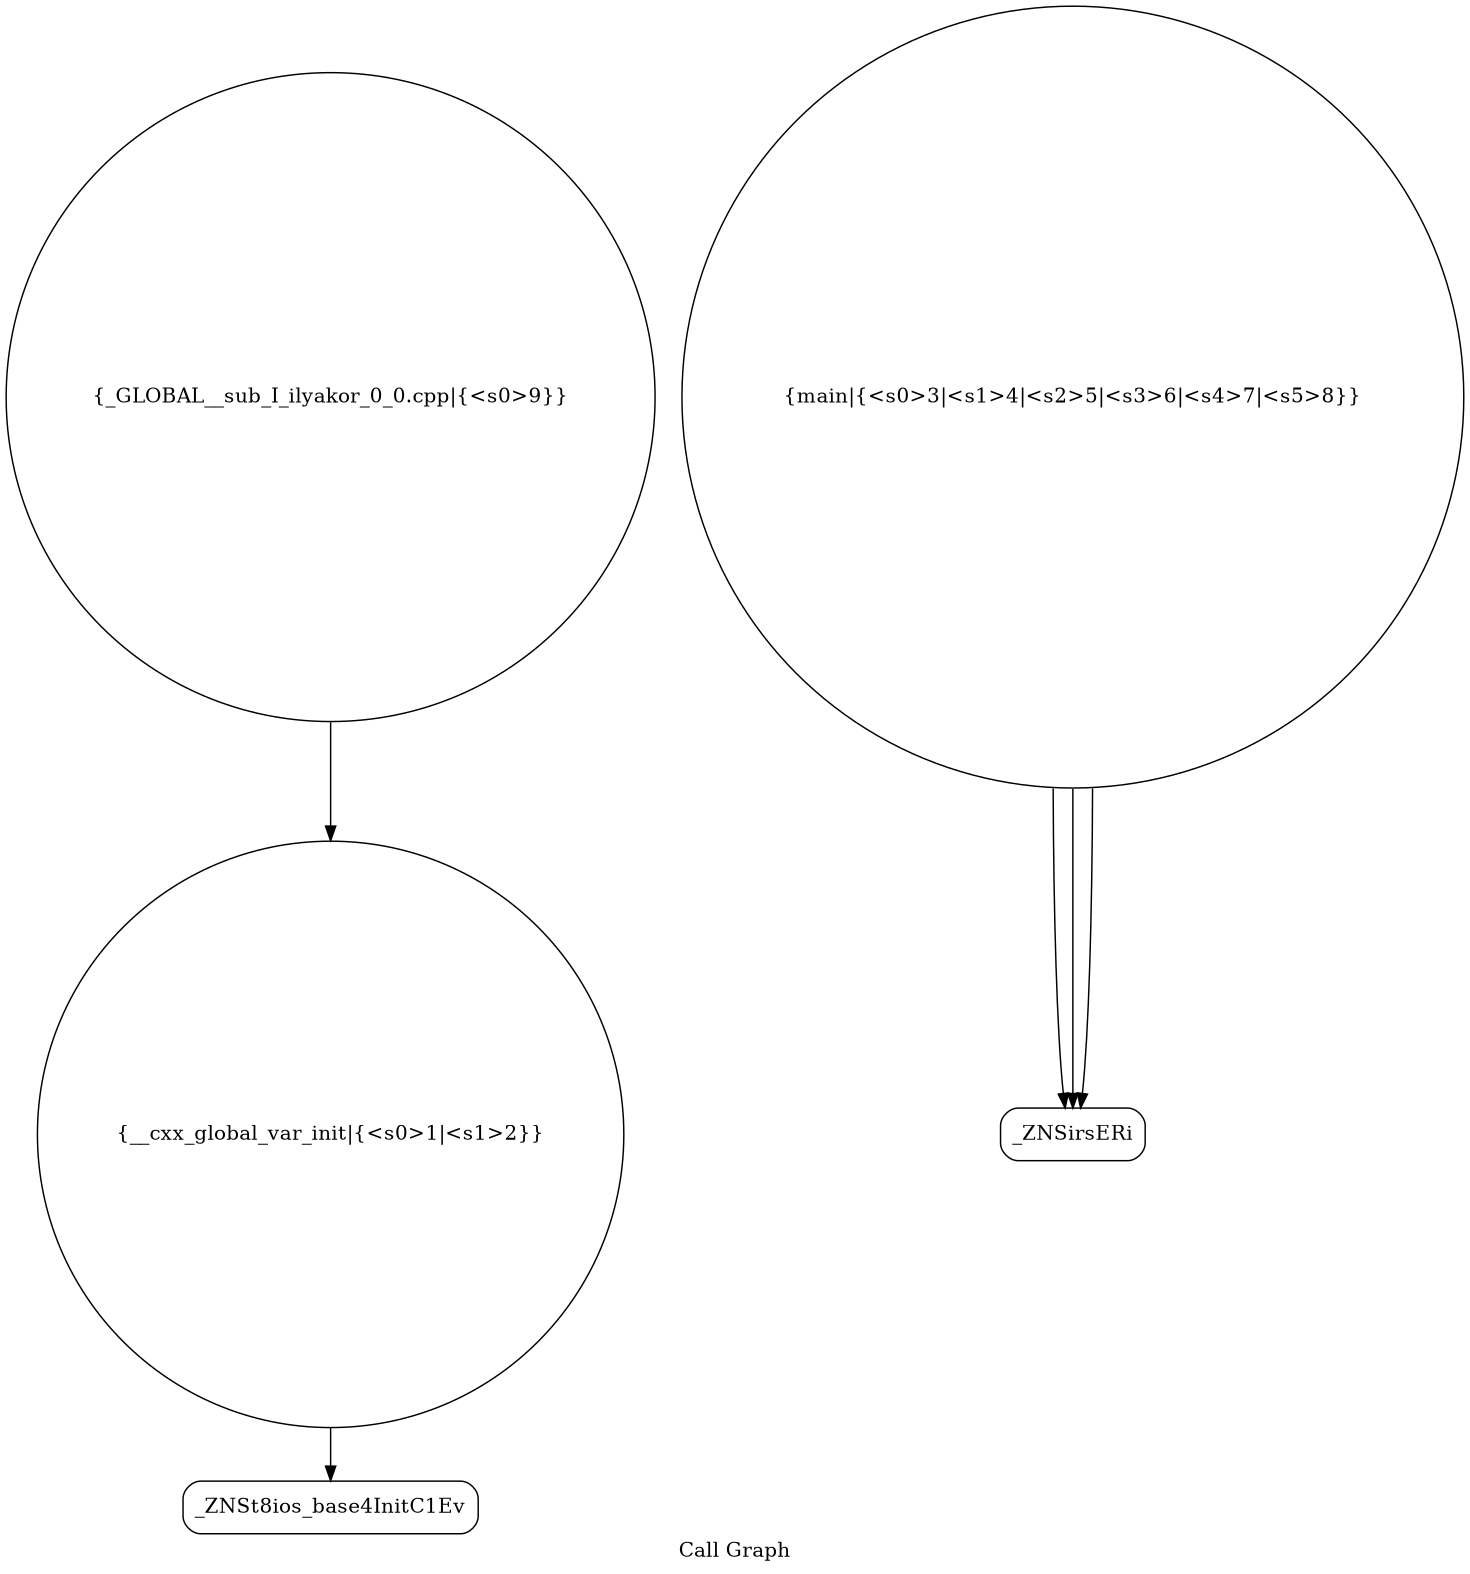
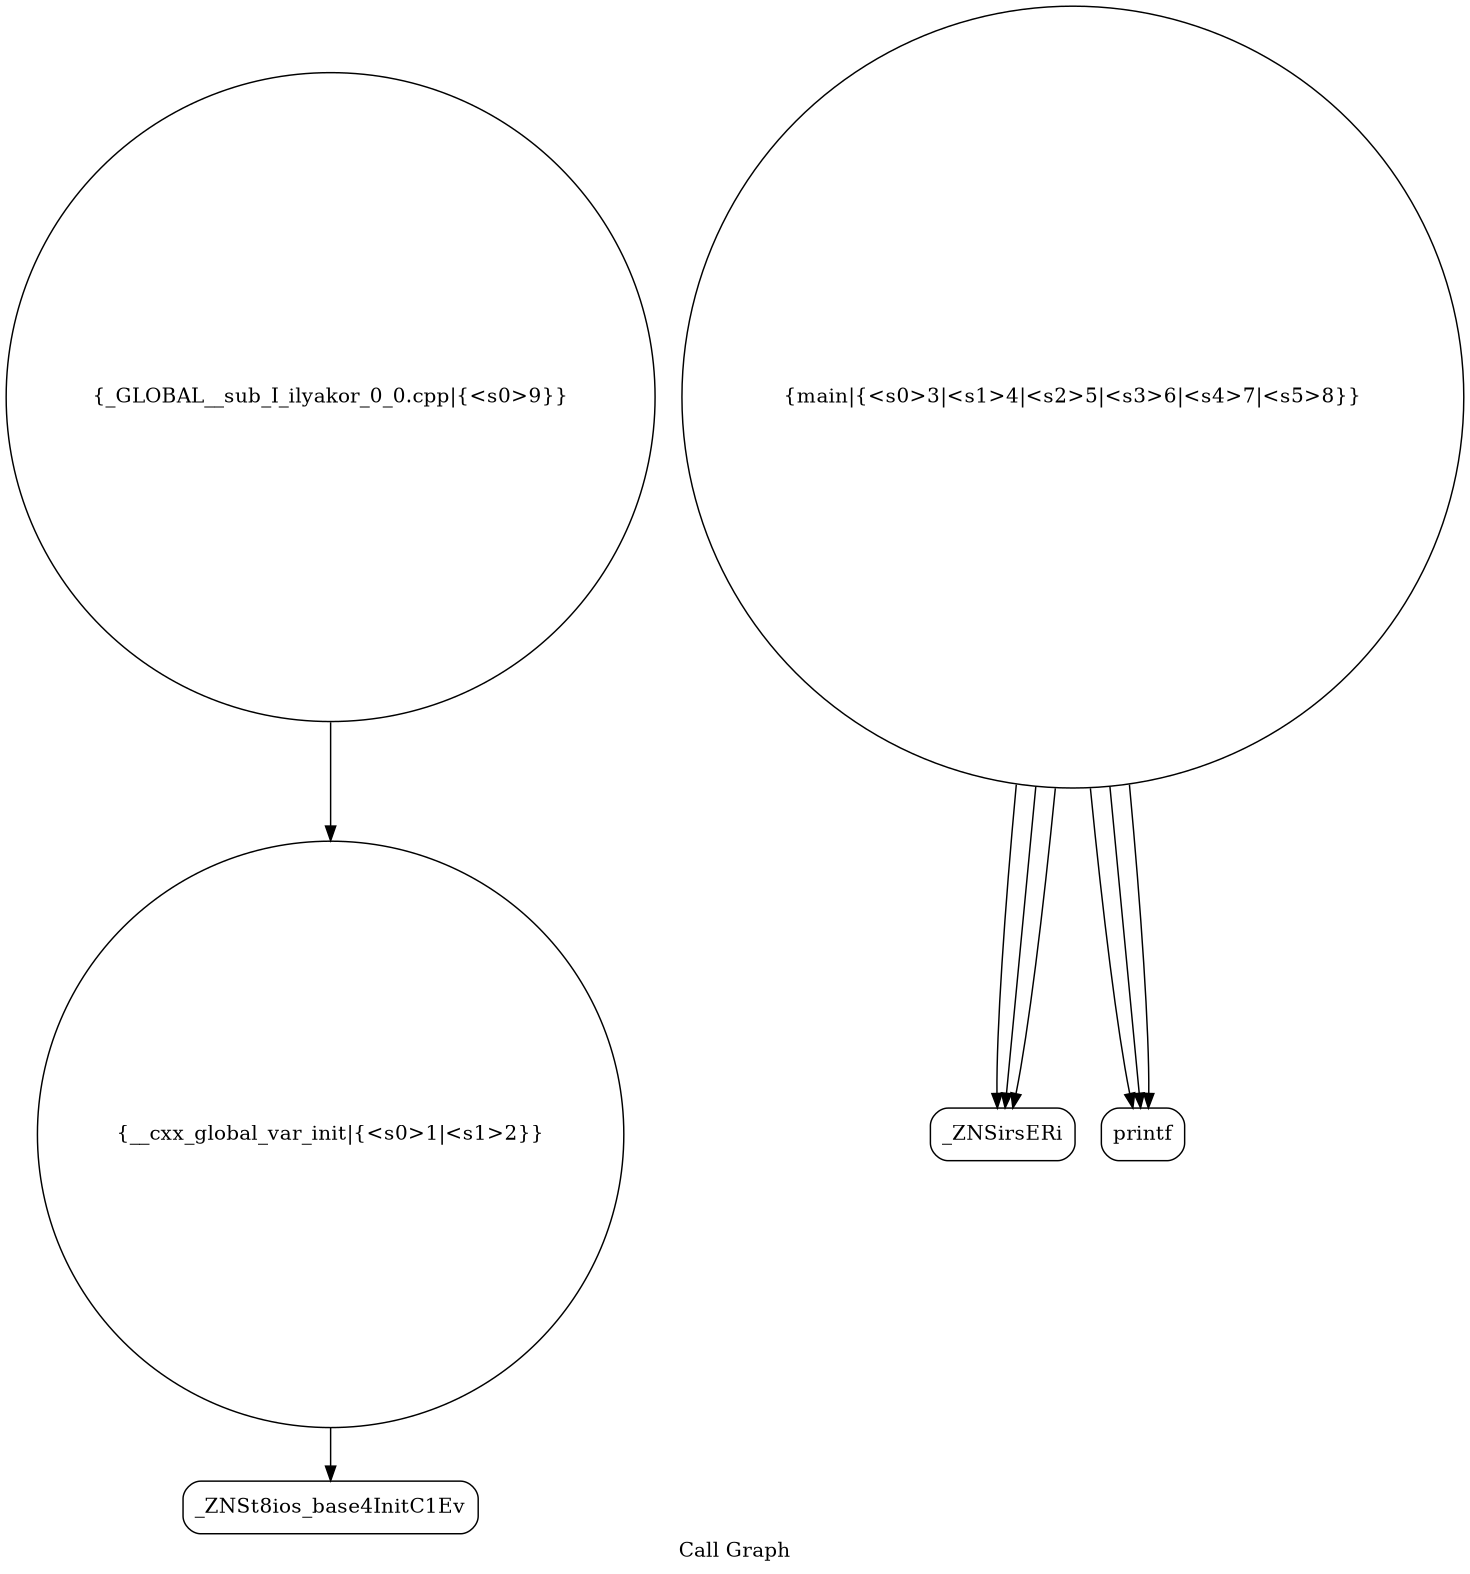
node "printf": added
